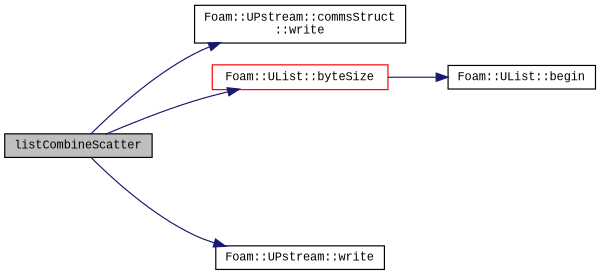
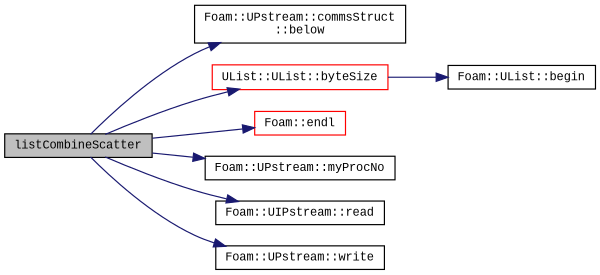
node "Foam::UPstream::commsStruct ::write": label "Foam::UPstream::commsStruct ::write" -> "Foam::UPstream::commsStruct ::below"
node "Foam::UList::byteSize": label "Foam::UList::byteSize" -> "UList::UList::byteSize"
node "Foam::endl": added
node "Foam::UPstream::myProcNo": added
node "Foam::UIPstream::read": added
